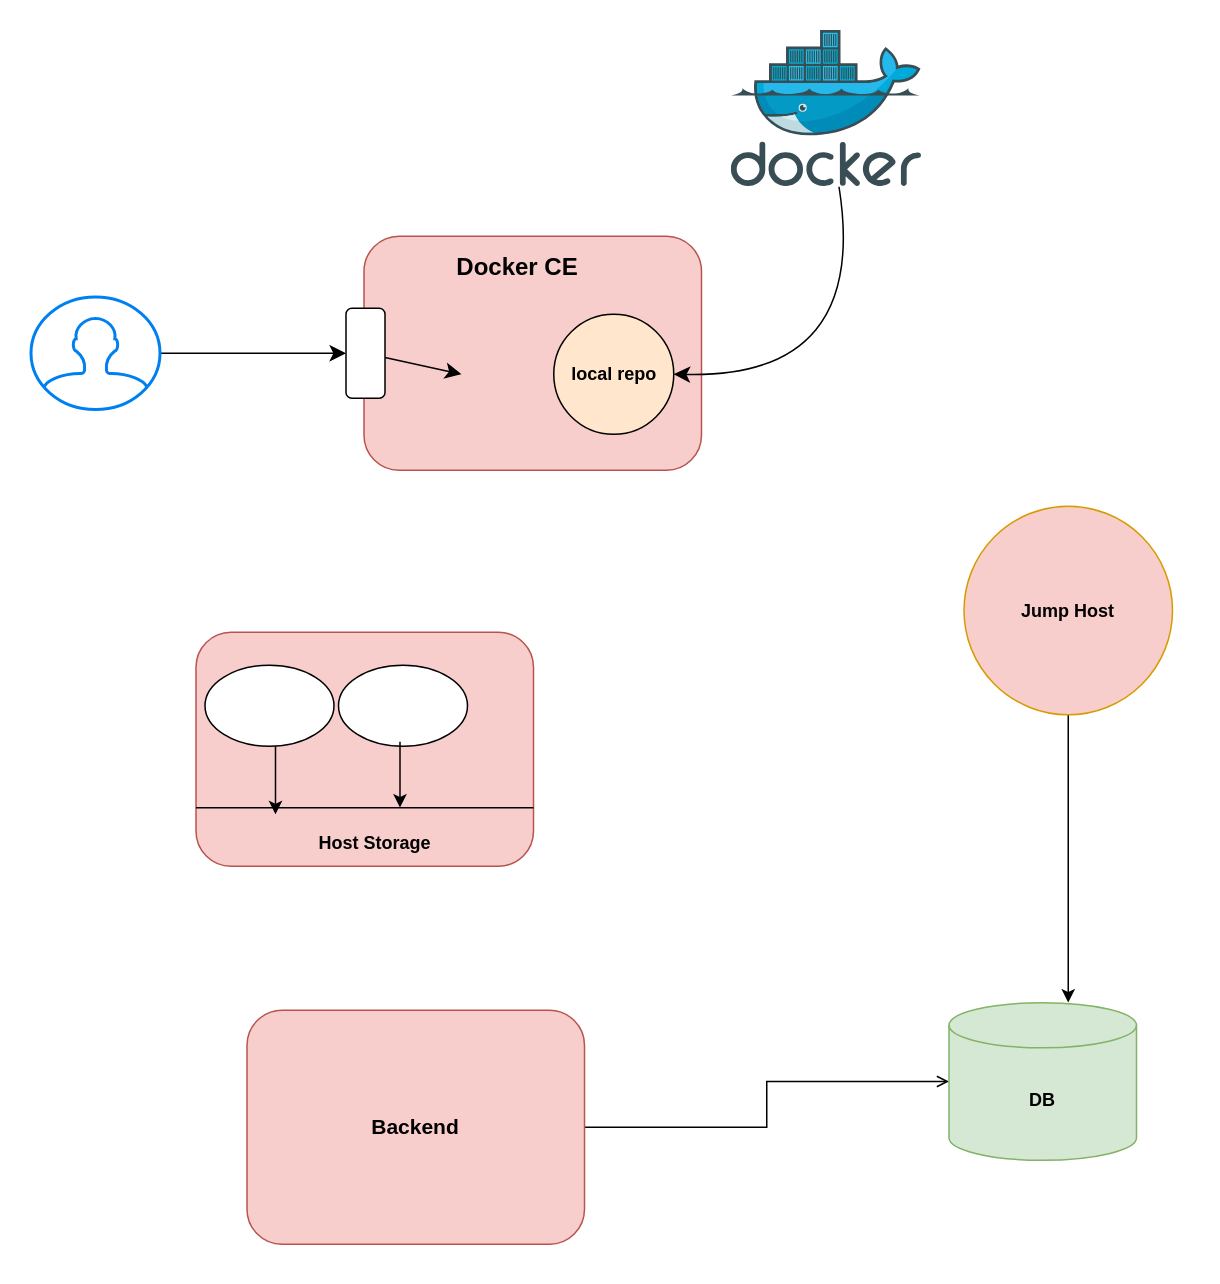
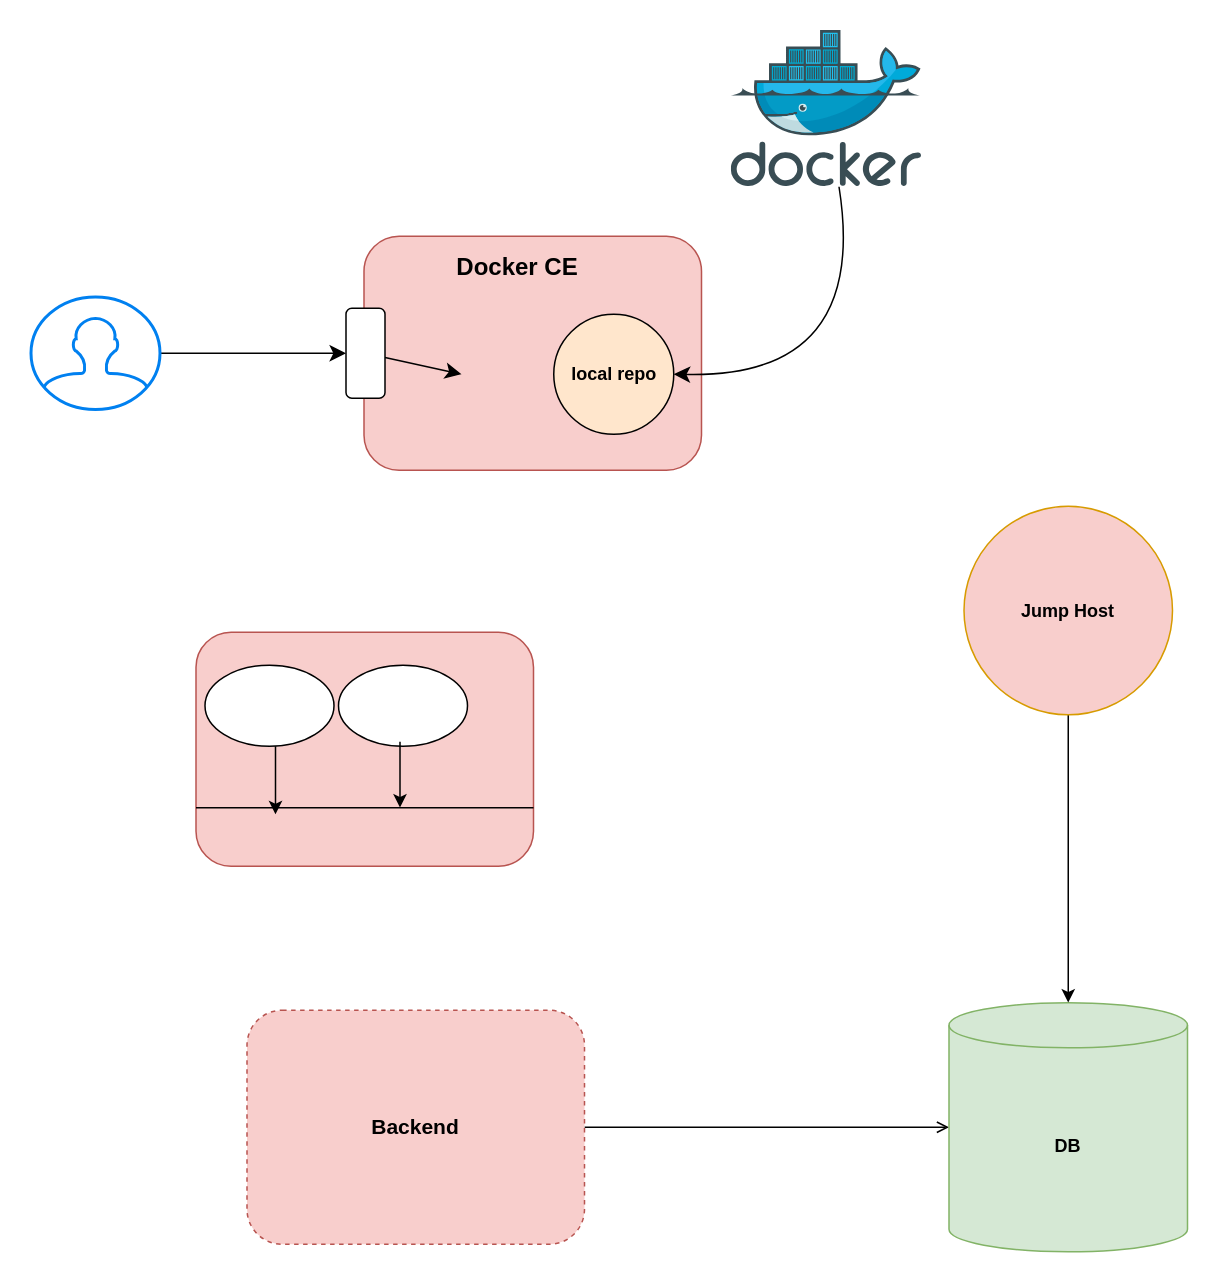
node "Host Storage": removed
node "DB": size 188x158 -> 239x249
node "Backend": style solid -> dashed
